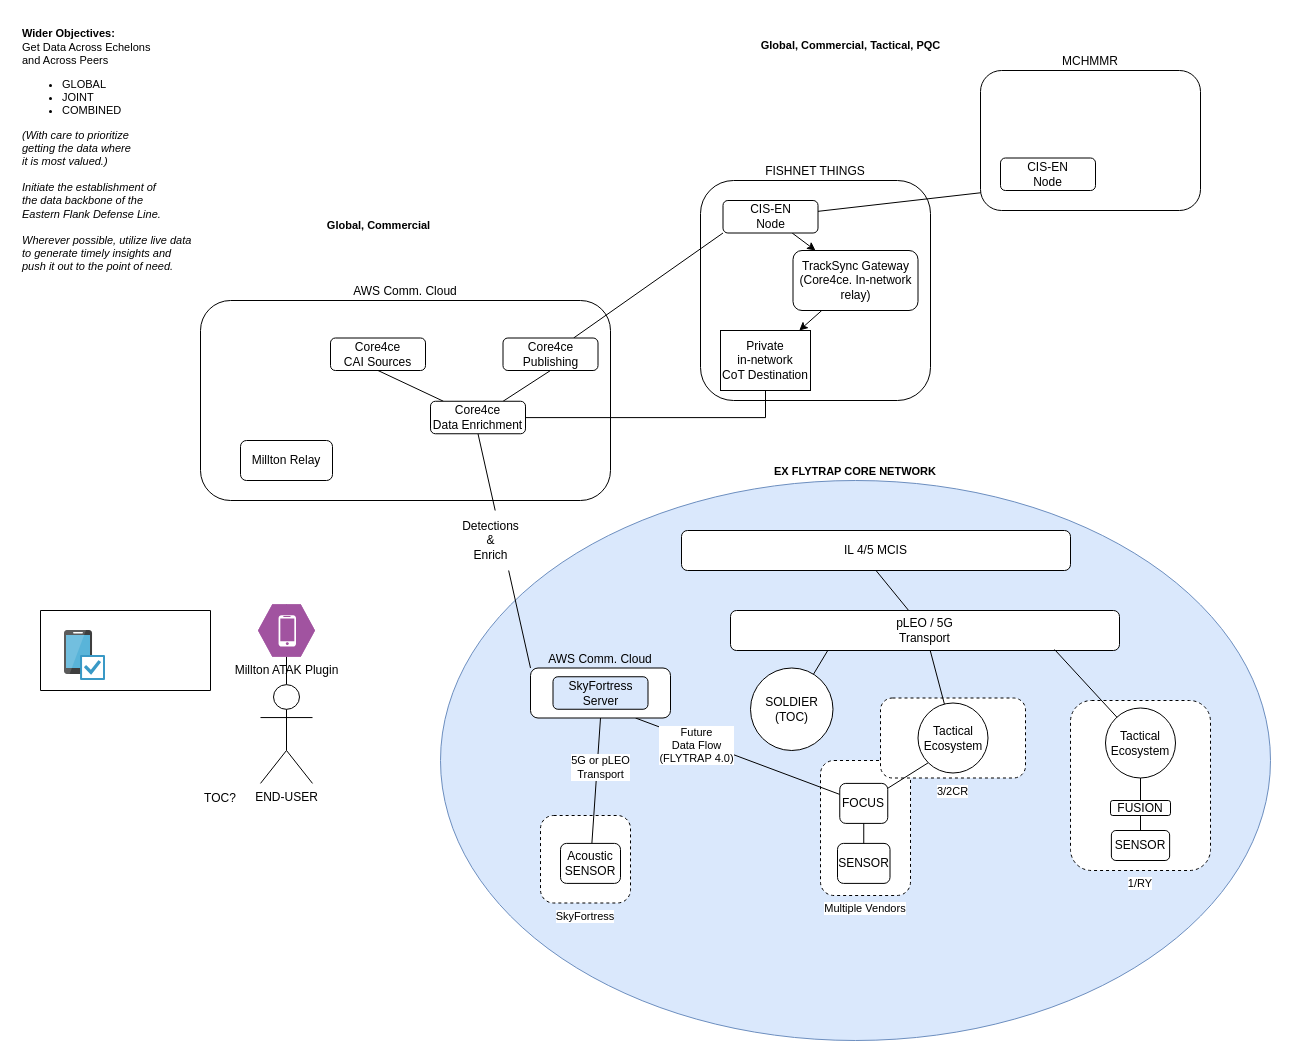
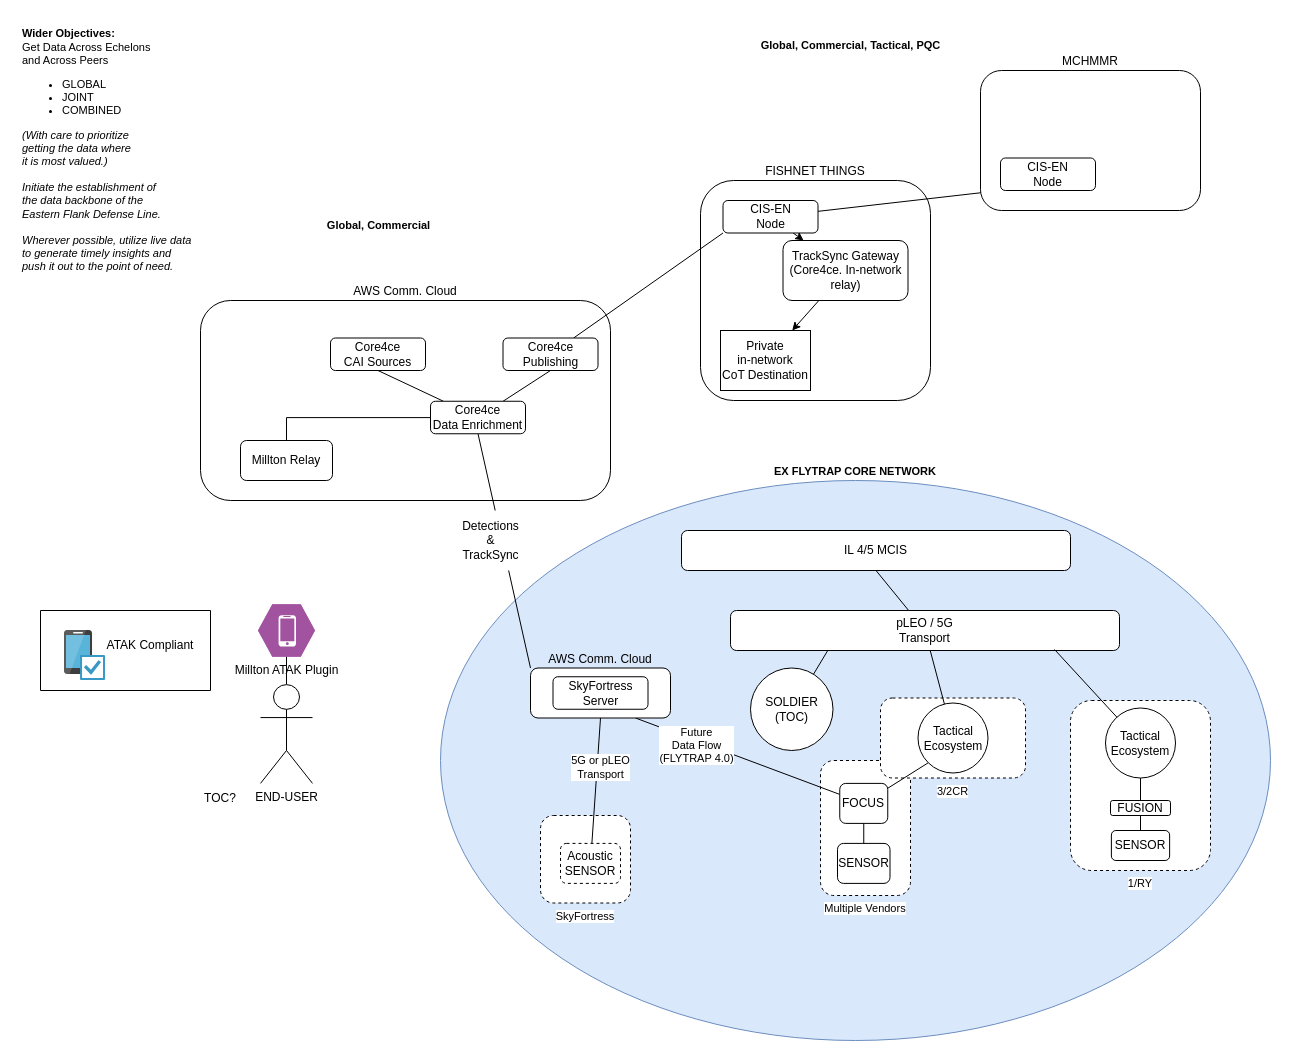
node "TrackSync Gateway (Core4ce. In-network relay)": moved (856, 281) -> (846, 271)
edge "Private in-network CoT Destination" -- "Core4ce Data Enrichment": now "Millton Relay" -- "Core4ce Data Enrichment"
node "Detections & Enrich": label "Detections & Enrich" -> "Detections & TrackSync"
node "ATAK Compliant": added
node "SkyFortress Server": fillcolor #dae8fc -> #ffffff
node "Acoustic SENSOR": style solid -> dashed
